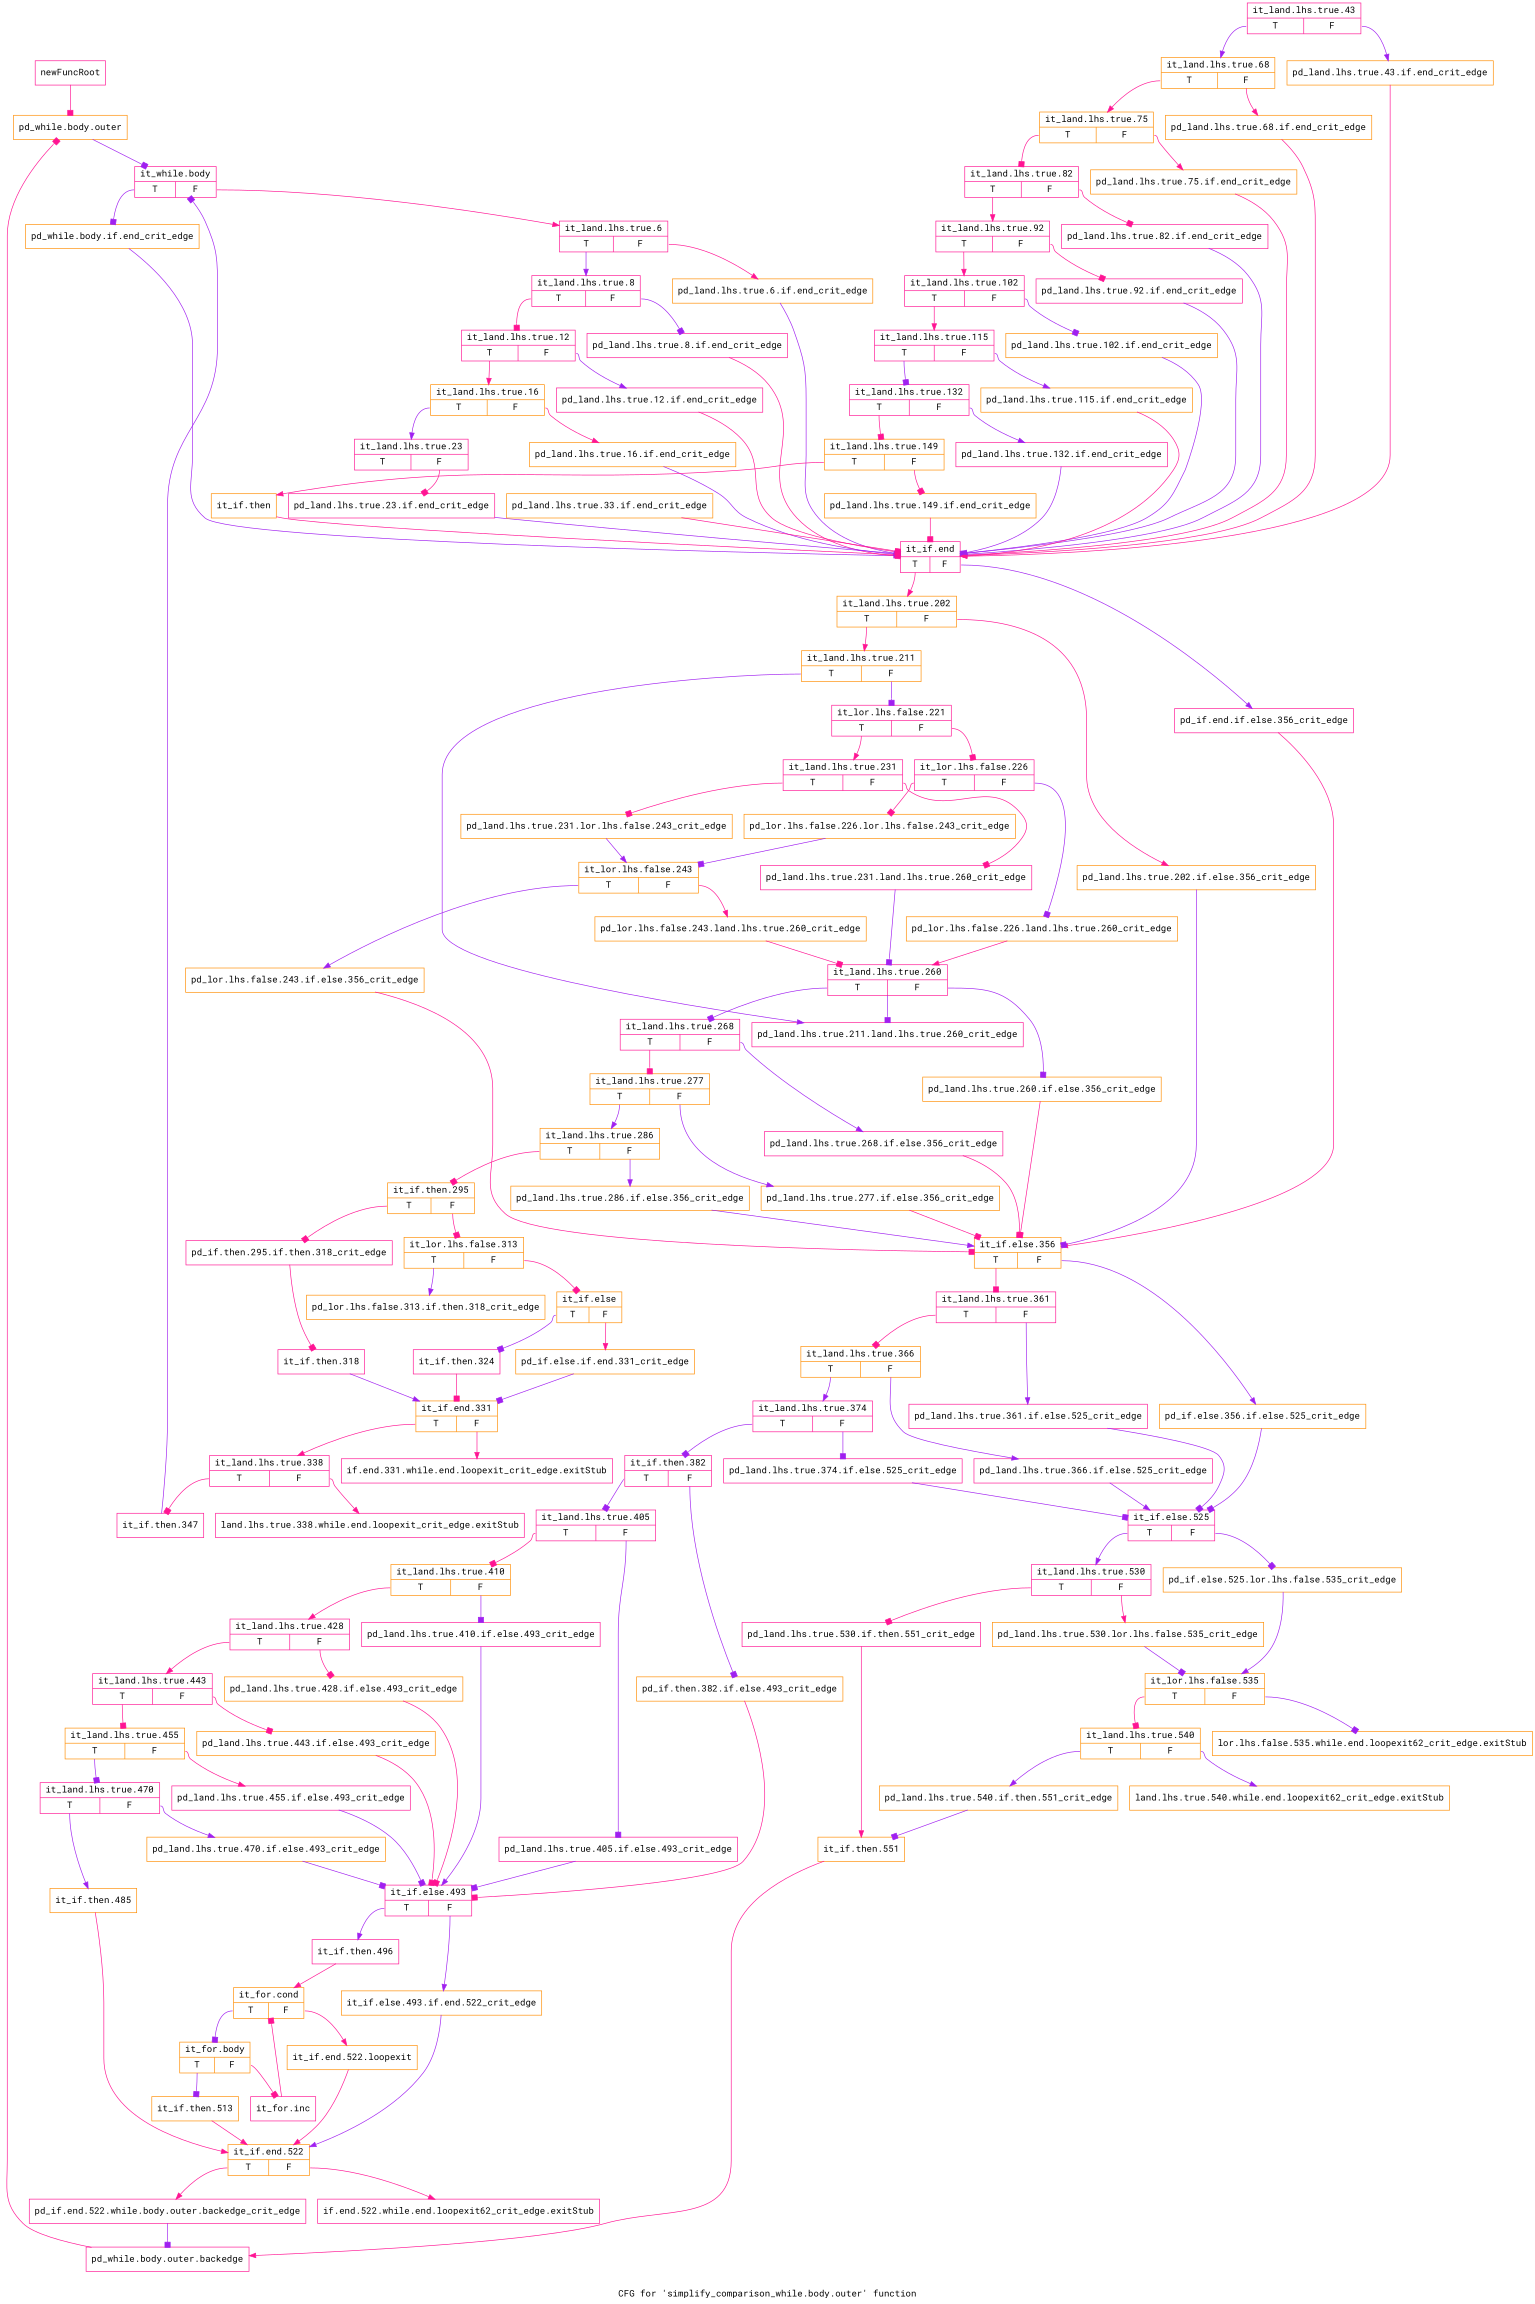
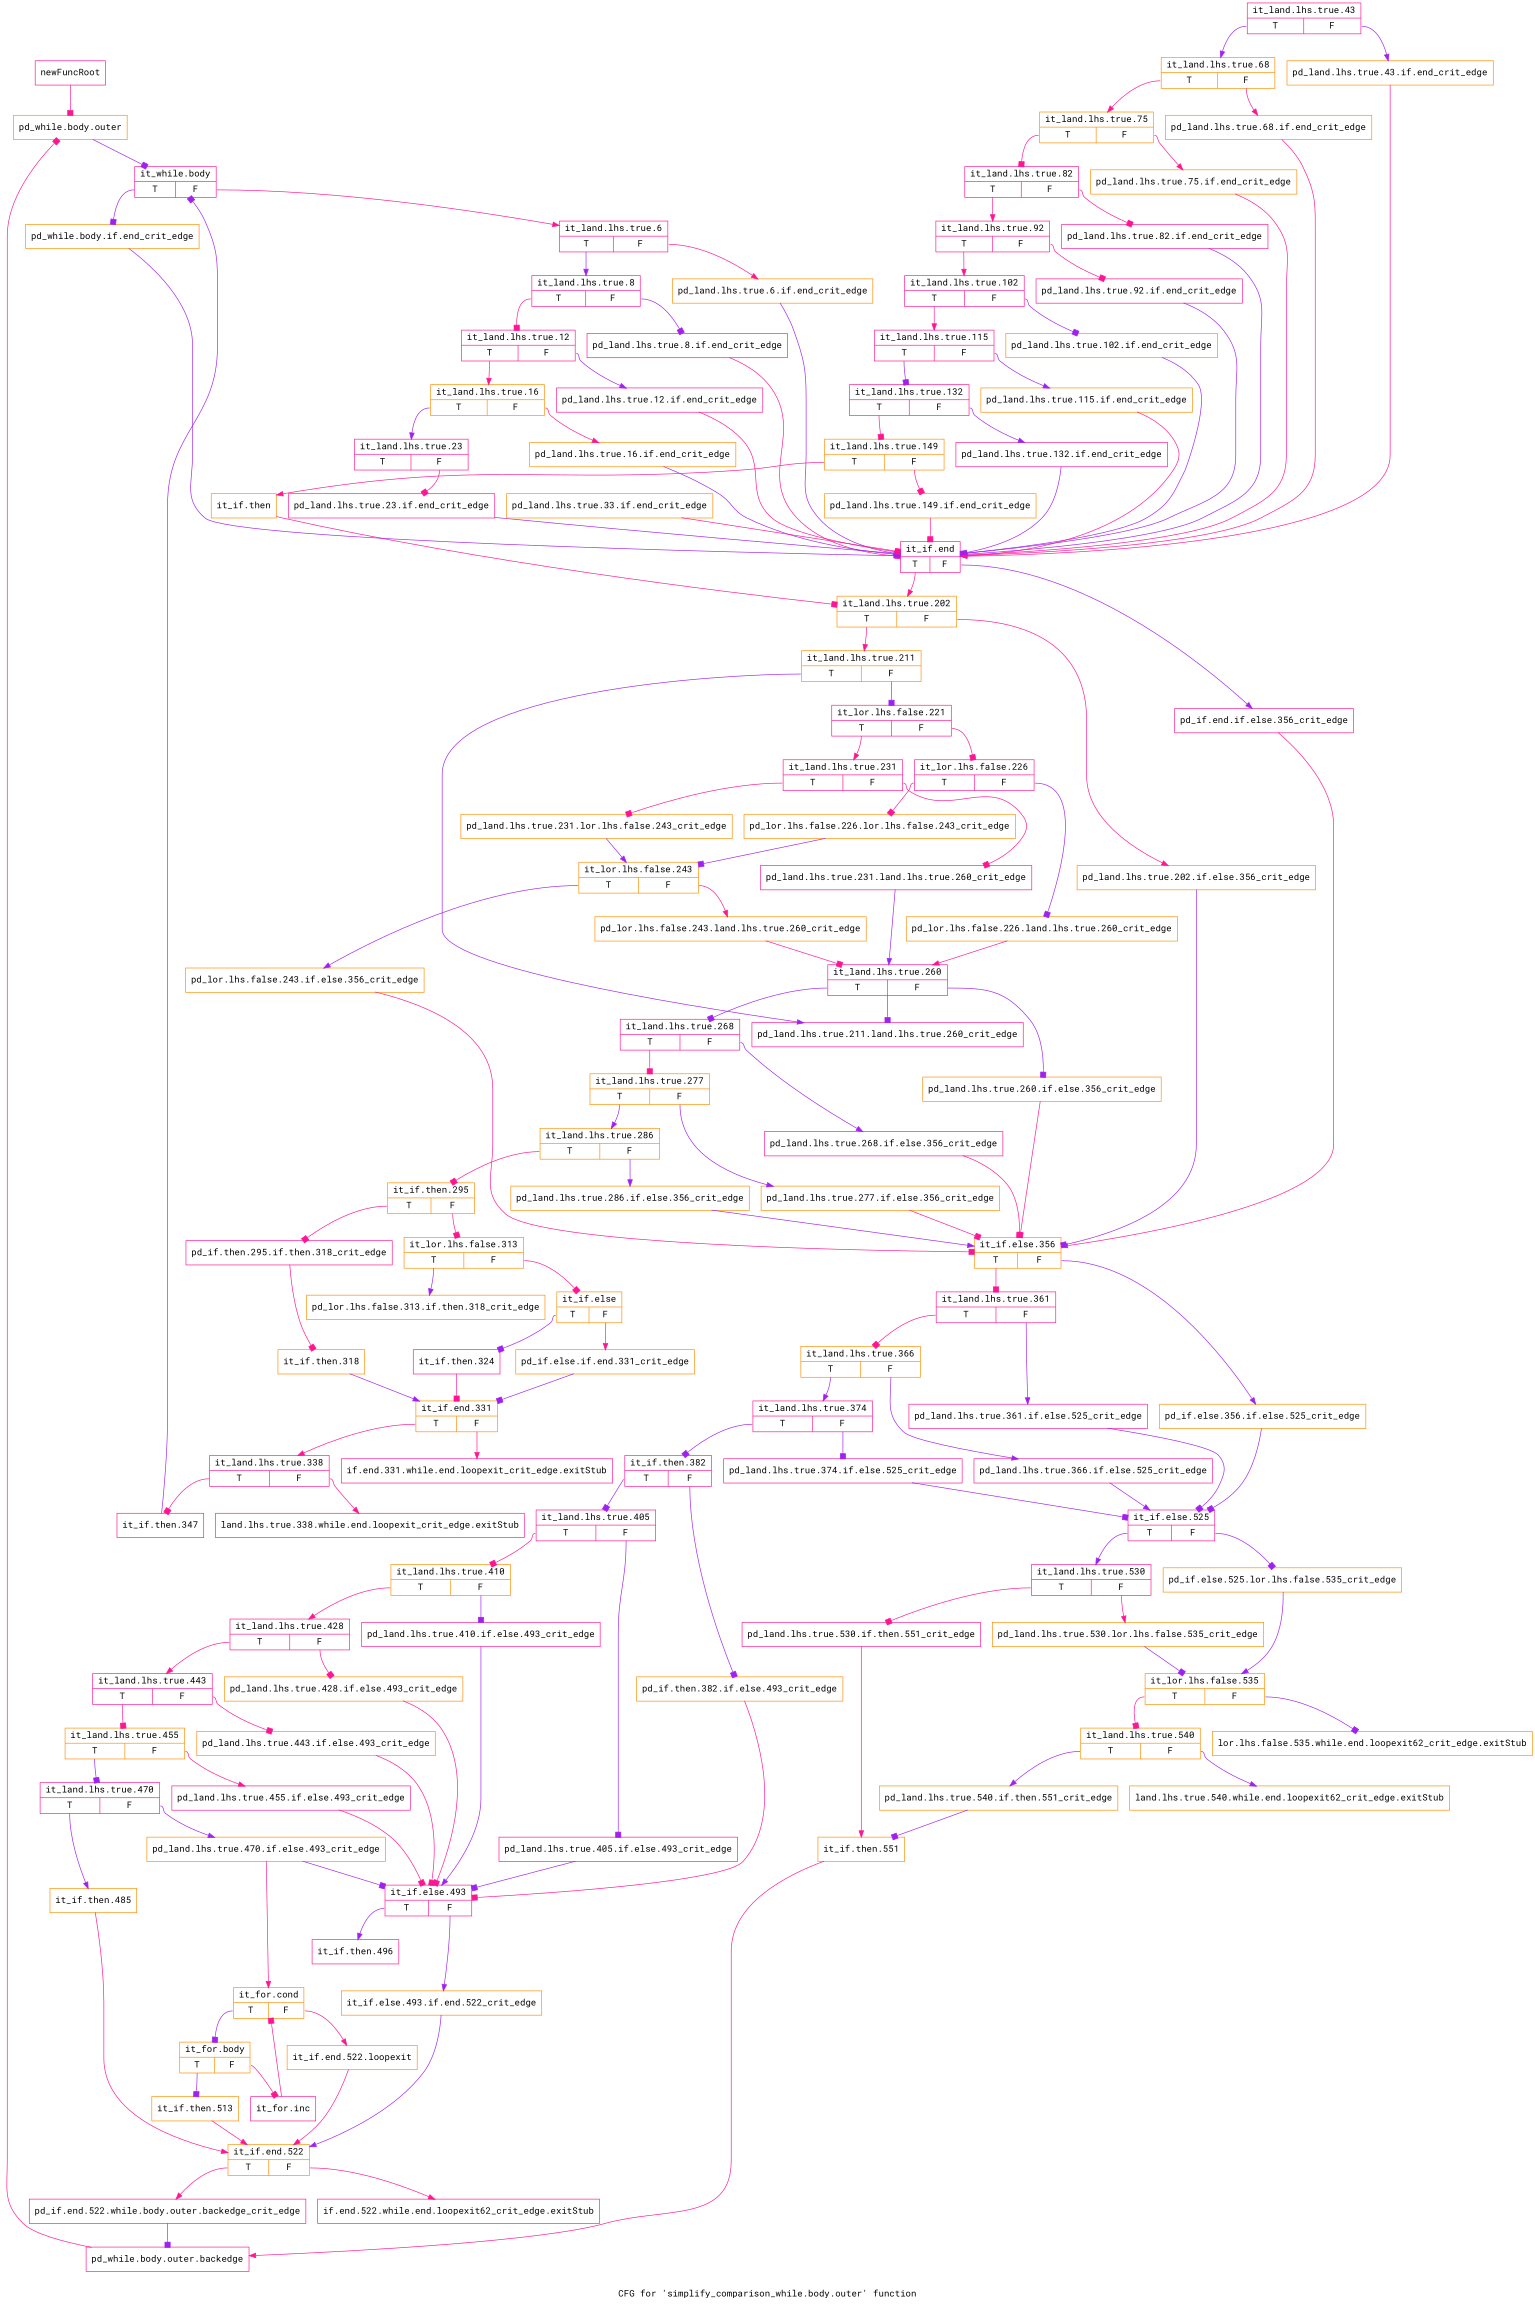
edge "it_if.then" -> "it_if.end": now "it_if.then" -> "it_land.lhs.true.202"
edge "pd_land.lhs.true.231.land.lhs.true.260_crit_edge" -> "it_land.lhs.true.260": arrowhead box -> normal
node "it_if.then.318": color deeppink -> darkorange
edge "pd_land.lhs.true.455.if.else.493_crit_edge" -> "it_if.else.493": color purple -> deeppink
edge "it_if.then.496" -> "it_for.cond": now "pd_land.lhs.true.470.if.else.493_crit_edge" -> "it_for.cond"
